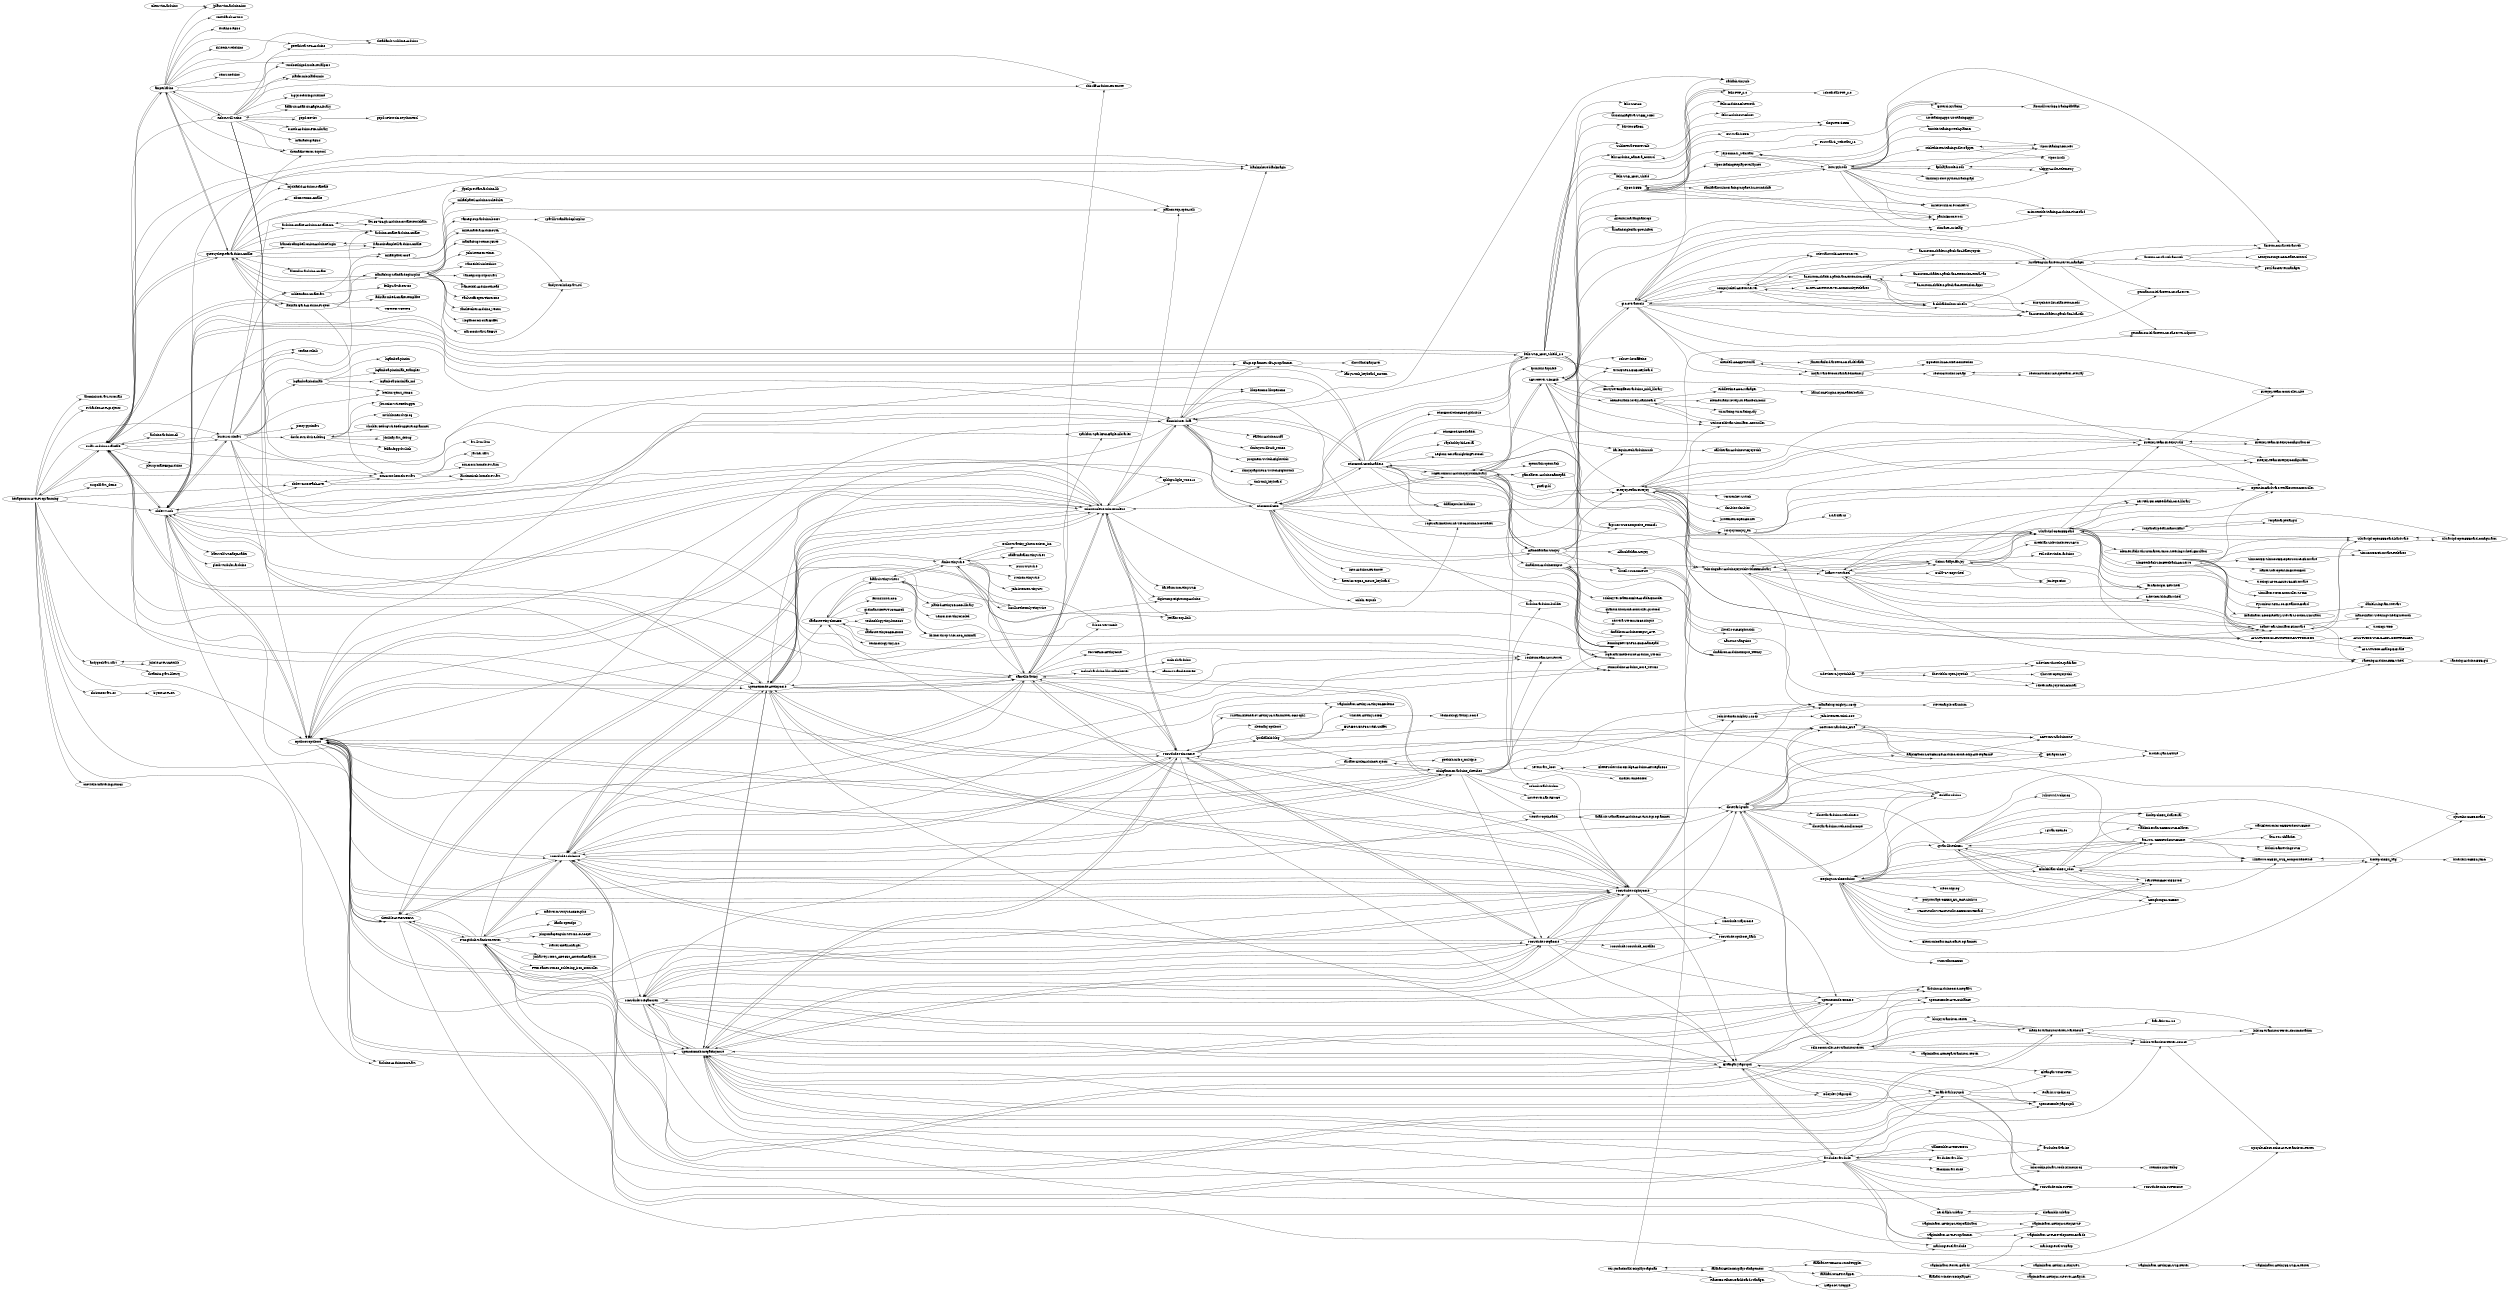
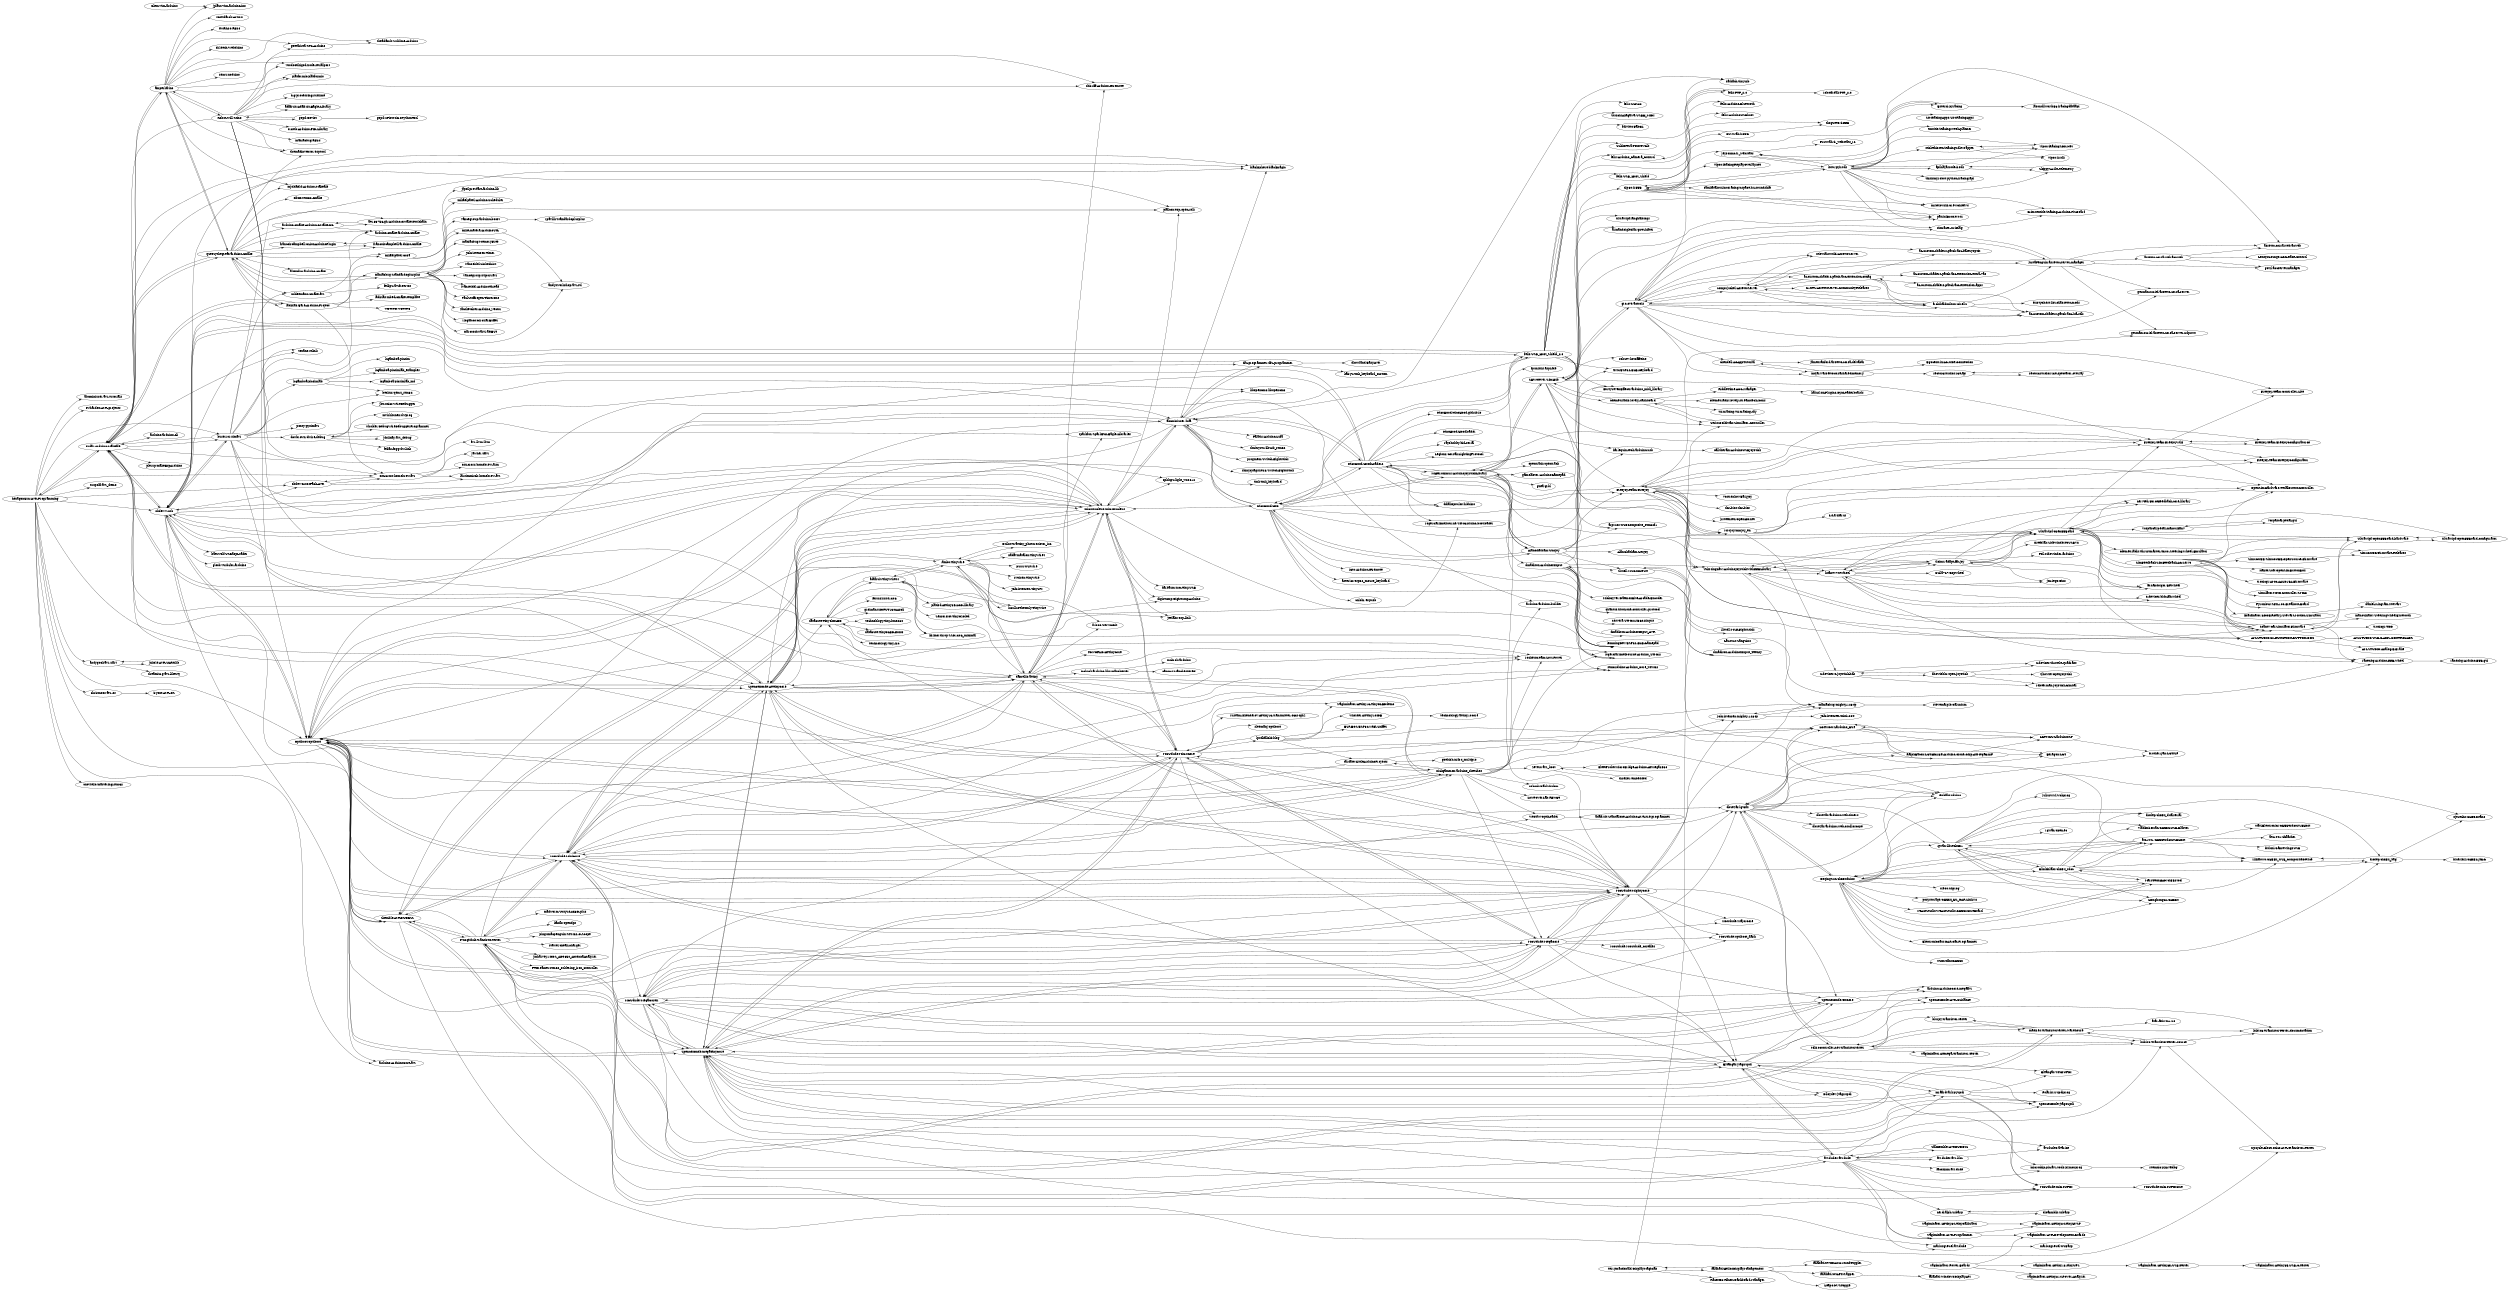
edge "SukkoPera/PsxNewLib" -> "hathach/tinyusb": now "felis/USB_Host_Shield_2.0" -> "hathach/tinyusb"
node "Allenkuzma/langhaiblogs": label "Allenkuzma/langhaiblogs" -> "Ultrawipf/langhaiblogs"
node "vostrenkov/Switch": label "vostrenkov/Switch" -> "vostrenkov/EazyJoy"
